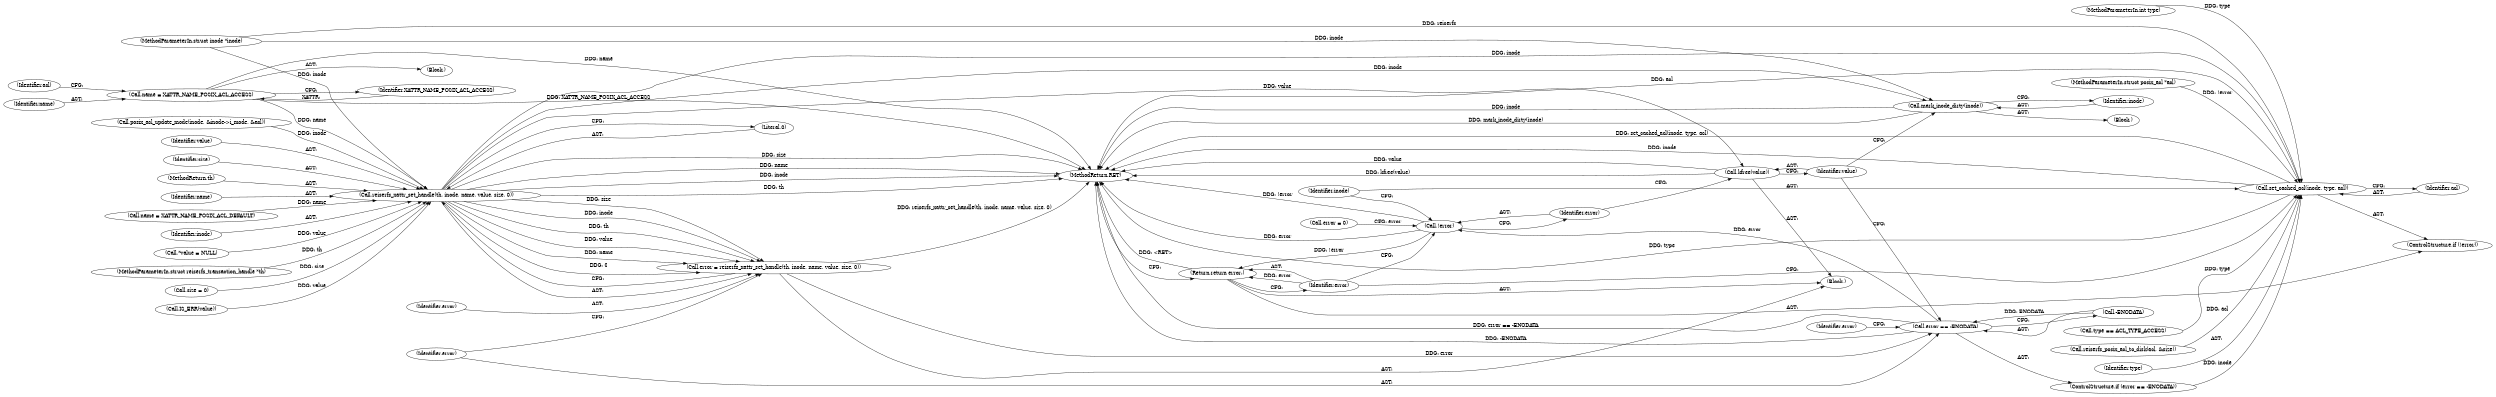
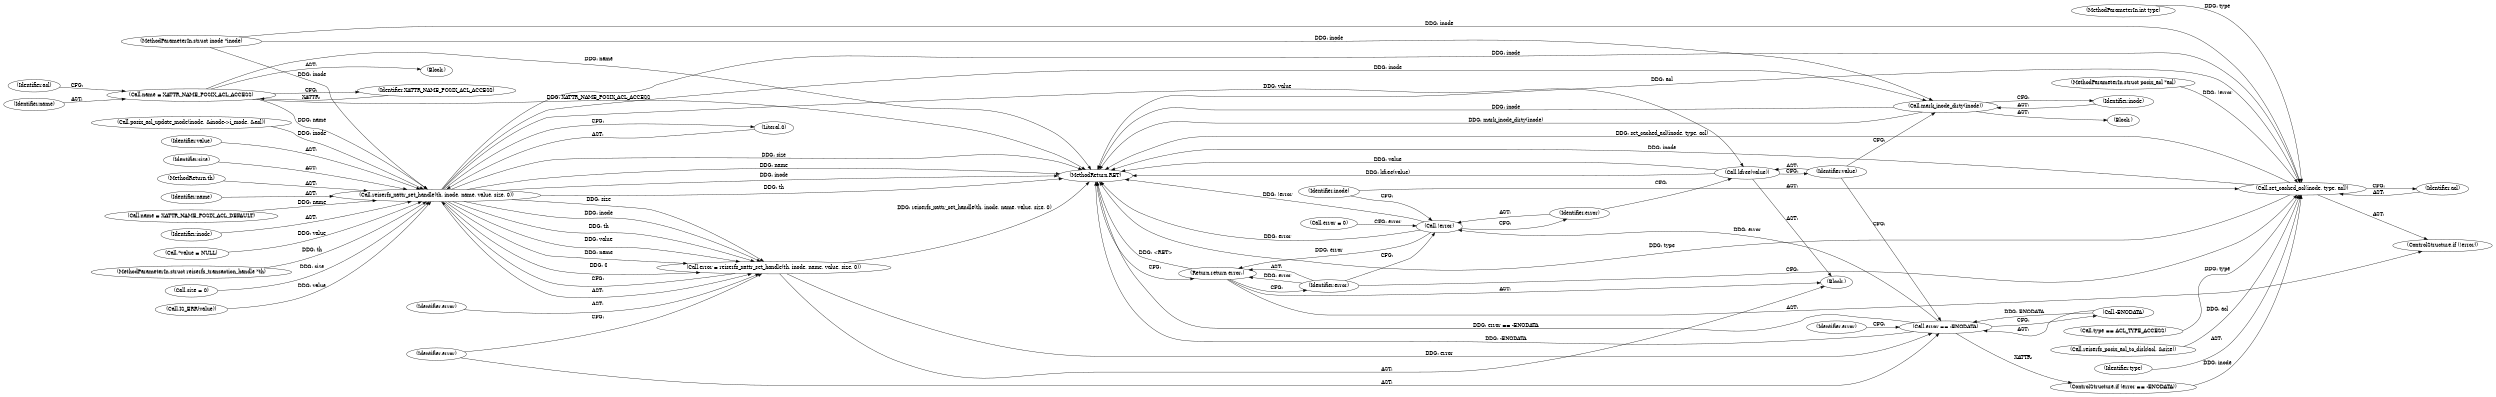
edge "(MethodParameterIn,struct inode *inode)" -> "(Call,set_cached_acl(inode, type, acl))": label "DDG: reiserfs" -> "DDG: inode"
edge "(Call,!error)" -> "(Return,return error;)": label "DDG: !error" -> "DDG: error"
edge "(Call,error == -ENODATA)" -> "(ControlStructure,if (error == -ENODATA))": label "AST: " -> "XATTR: "
